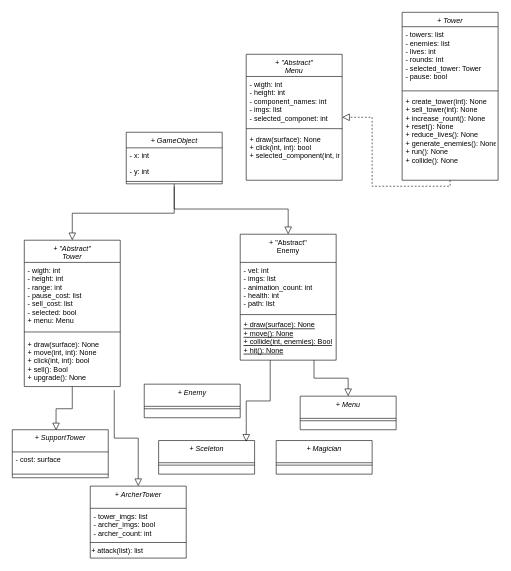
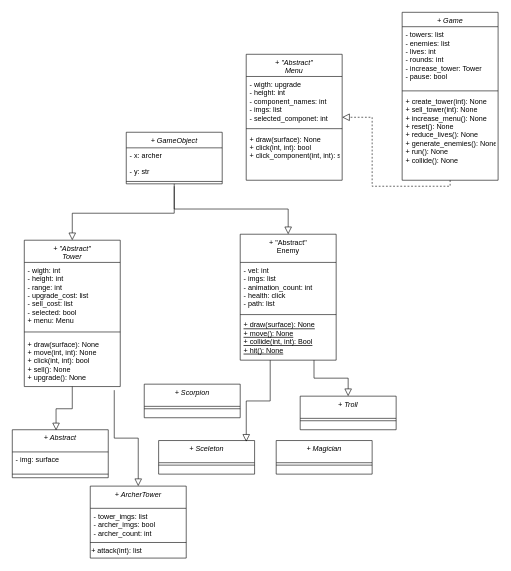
node "+ Tower": label "+ Tower" -> "+ Game"
node "- towers: list - enemies: list - lives: int - rounds: int - selected_tower: Tower - pause: bool": label "- towers: list - enemies: list - lives: int - rounds: int - selected_tower: Tower - pause: bool" -> "- towers: list - enemies: list - lives: int - rounds: int - increase_tower: Tower - pause: bool"
node "- wigth: int - height: int - component_names: int - imgs: list - selected_componet: int": label "- wigth: int - height: int - component_names: int - imgs: list - selected_componet: int" -> "- wigth: upgrade - height: int - component_names: int - imgs: list - selected_componet: int"
node "+ create_tower(int): None + sell_tower(int): None + increase_rount(): None + reset(): None + reduce_lives(): None + generate_enemies(): None + run(): None + collide(): None": label "+ create_tower(int): None + sell_tower(int): None + increase_rount(): None + reset(): None + reduce_lives(): None + generate_enemies(): None + run(): None + collide(): None" -> "+ create_tower(int): None + sell_tower(int): None + increase_menu(): None + reset(): None + reduce_lives(): None + generate_enemies(): None + run(): None + collide(): None"
node "+ draw(surface): None + click(int, int): bool + selected_component(int, int): str": label "+ draw(surface): None + click(int, int): bool + selected_component(int, int): str" -> "+ draw(surface): None + click(int, int): bool + click_component(int, int): str"
node "- x: int": label "- x: int" -> "- x: archer"
node "- y: int": label "- y: int" -> "- y: str"
node "- wigth: int - height: int - range: int - pause_cost: list - sell_cost: list - selected: bool + menu: Menu": label "- wigth: int - height: int - range: int - pause_cost: list - sell_cost: list - selected: bool + menu: Menu" -> "- wigth: int - height: int - range: int - upgrade_cost: list - sell_cost: list - selected: bool + menu: Menu"
node "- vel: int - imgs: list - animation_count: int - health: int - path: list": label "- vel: int - imgs: list - animation_count: int - health: int - path: list" -> "- vel: int - imgs: list - animation_count: int - health: click - path: list"
node "+ draw(surface): None + move(): None + collide(int, enemies): Bool + hit(): None": label "+ draw(surface): None + move(): None + collide(int, enemies): Bool + hit(): None" -> "+ draw(surface): None + move(): None + collide(int, int): Bool + hit(): None"
node "+ draw(surface): None + move(int, int): None + click(int, int): bool + sell(): Bool + upgrade(): None": label "+ draw(surface): None + move(int, int): None + click(int, int): bool + sell(): Bool + upgrade(): None" -> "+ draw(surface): None + move(int, int): None + click(int, int): bool + sell(): None + upgrade(): None"
node "+ Enemy": label "+ Enemy" -> "+ Scorpion"
node "+ Menu": label "+ Menu" -> "+ Troll"
node "+ SupportTower": label "+ SupportTower" -> "+ Abstract"
node "- cost: surface": label "- cost: surface" -> "- img: surface"
node "+ attack(list): list": label "+ attack(list): list" -> "+ attack(int): list"
